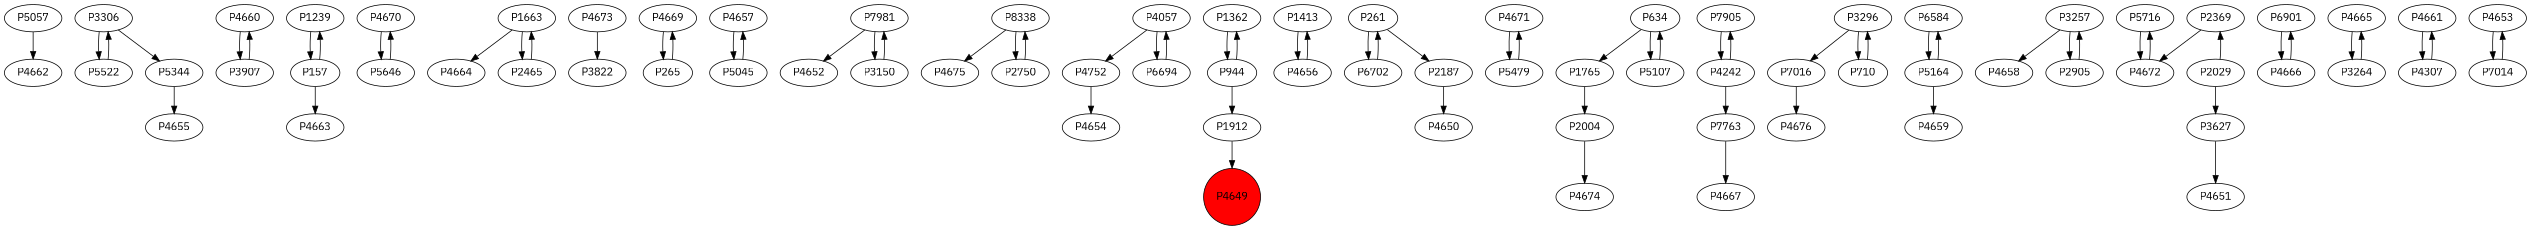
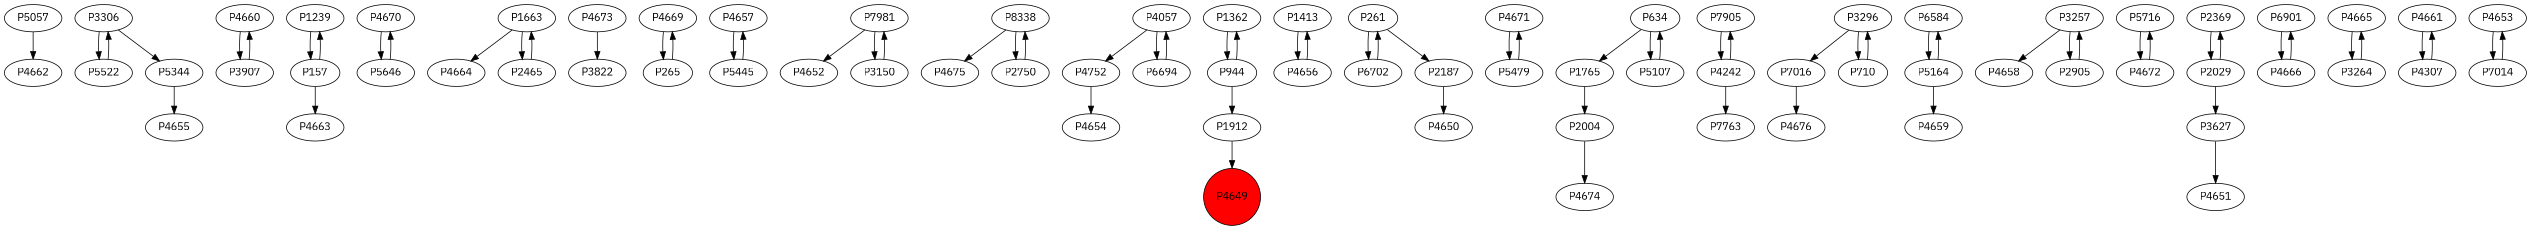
edge "P2369" -> "P4672": now "P2369" -> "P2029"
node "P5045": label "P5045" -> "P5445"
node "P4667": removed
